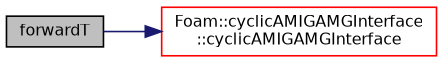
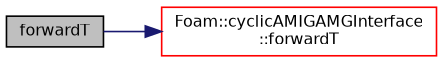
node "Foam::cyclicAMIGAMGInterface ::cyclicAMIGAMGInterface": label "Foam::cyclicAMIGAMGInterface ::cyclicAMIGAMGInterface" -> "Foam::cyclicAMIGAMGInterface ::forwardT"
